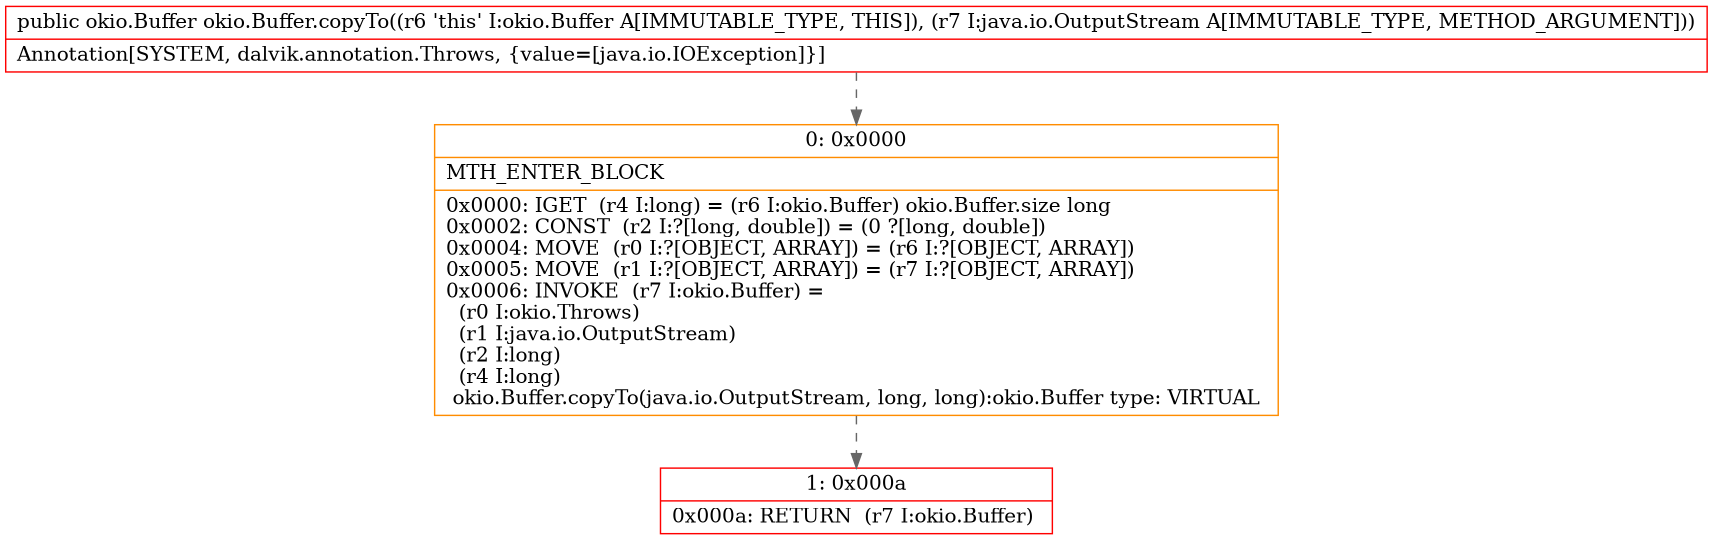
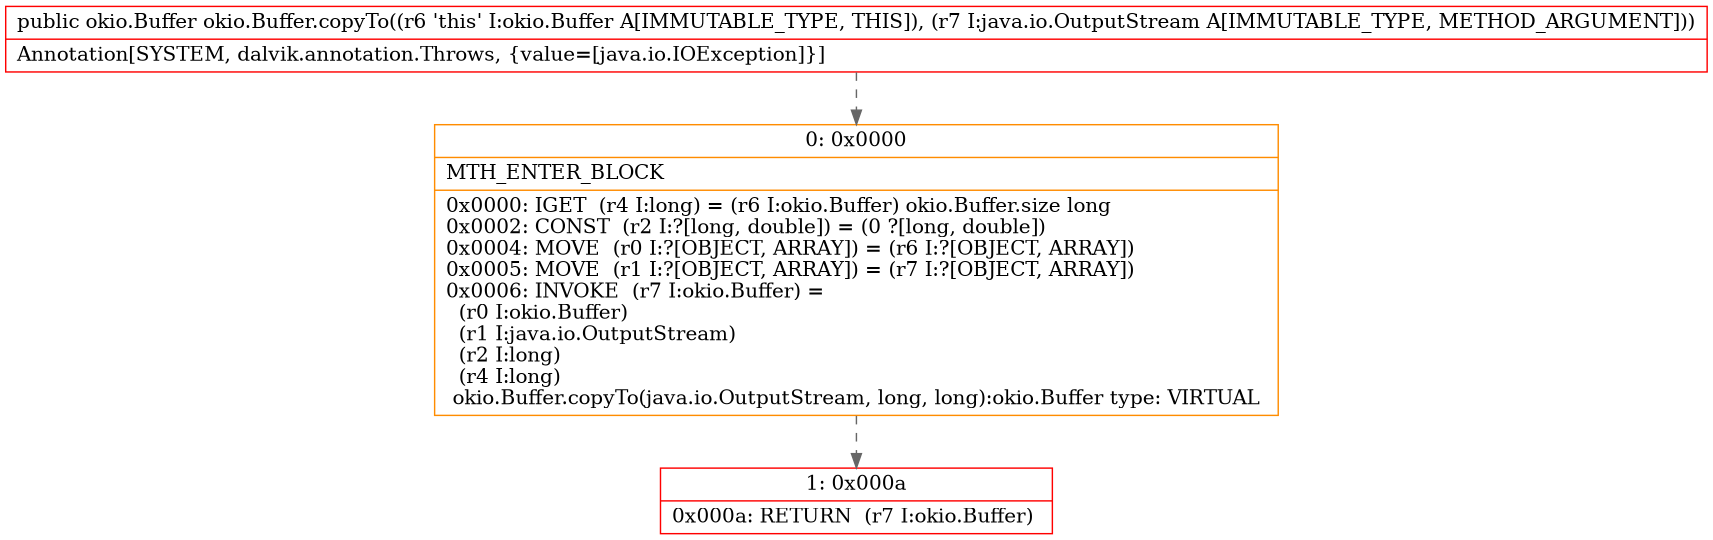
node "0: 0x0000": text "(r0 I:okio.Throws)" -> "(r0 I:okio.Buffer)"
